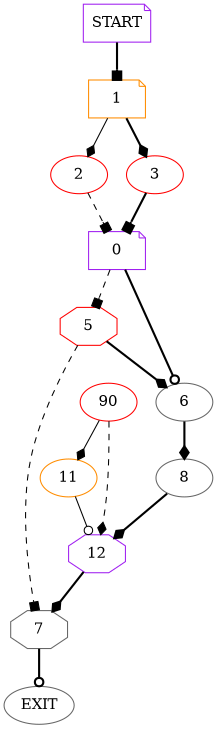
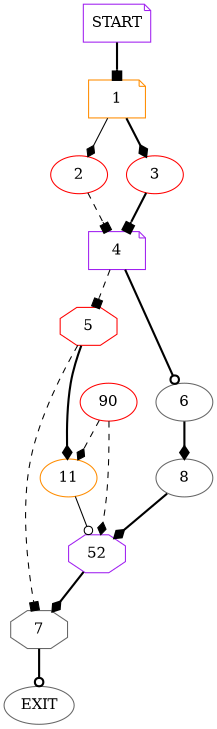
node "0": label "0" -> "4"
edge "5" -> "6": now "5" -> "11"
edge "90" -> "11": style solid -> dashed
node "12": label "12" -> "52"
